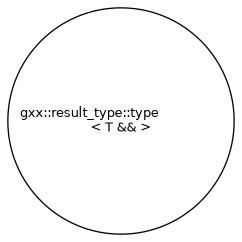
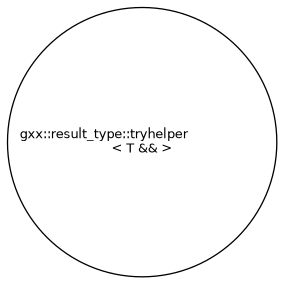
node "gxx::result_type::type < T && >": label "gxx::result_type::type < T && >" -> "gxx::result_type::tryhelper < T && >"
